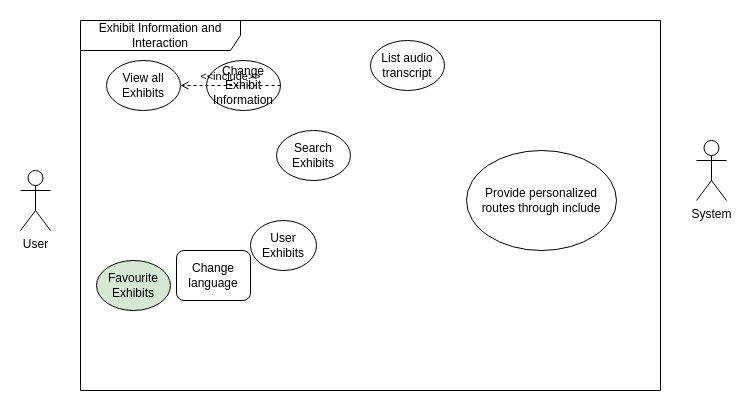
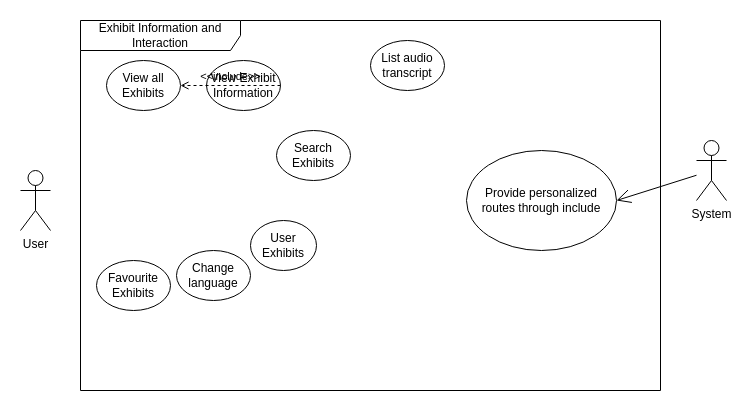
node "Change Exhibit Information": label "Change Exhibit Information" -> "View Exhibit Information"
edge "System" -> "Provide personalized routes through include": added
node "Change language": shape rounded rectangle -> ellipse
node "Favourite Exhibits": fillcolor #d5e8d4 -> #ffffff
